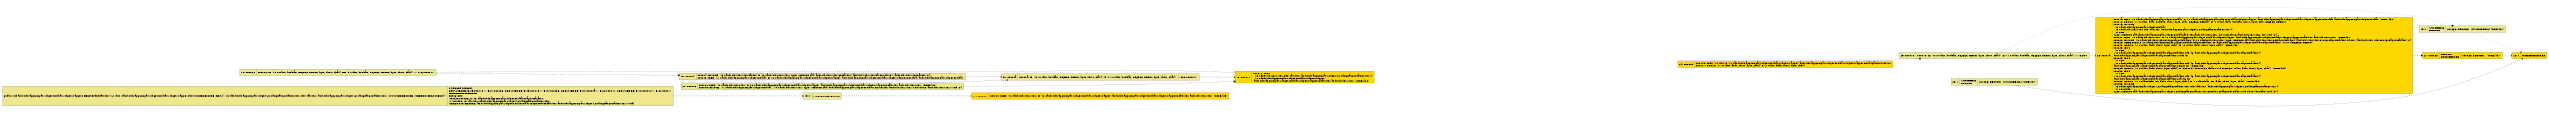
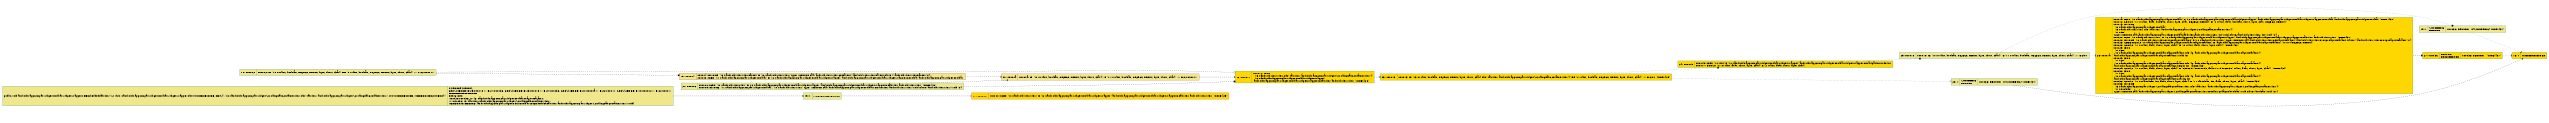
node "23: 0x0013": added
